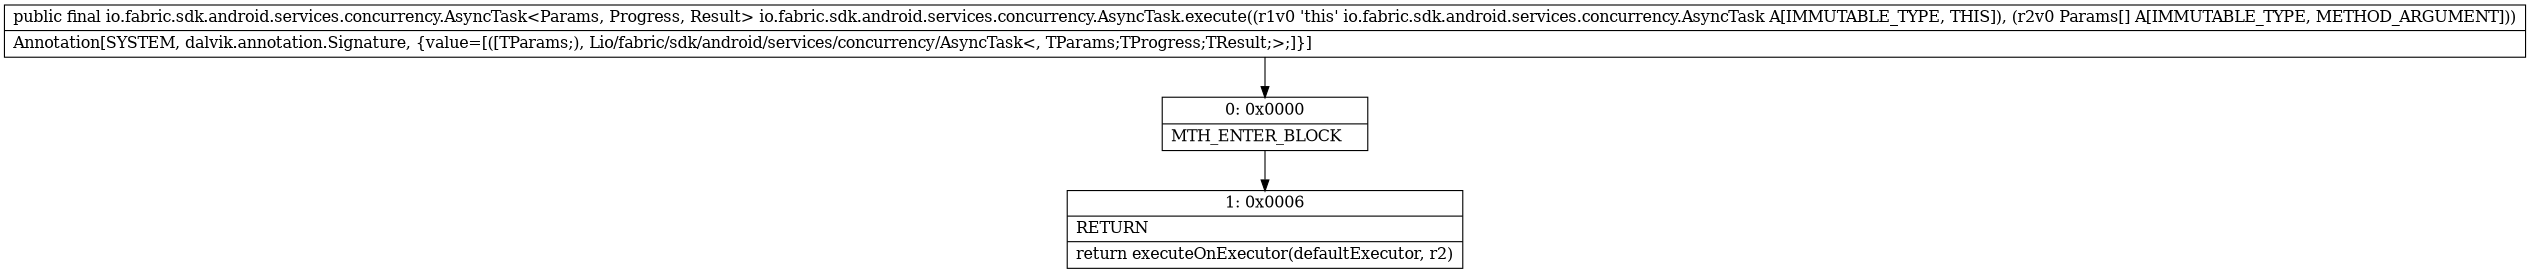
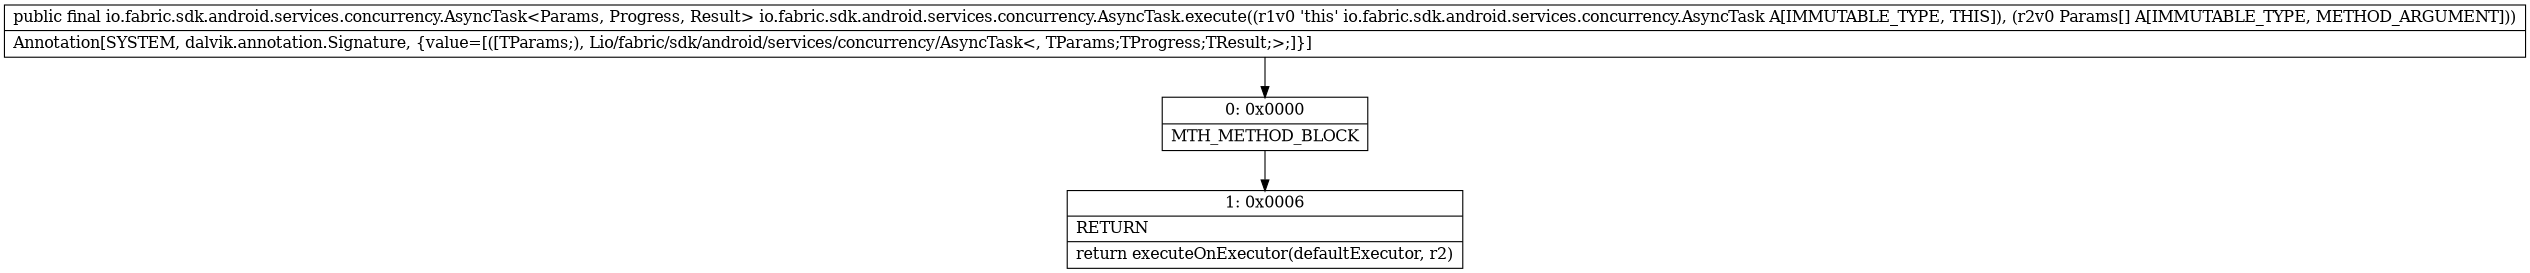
node "0: 0x0000": text "MTH_ENTER_BLOCK" -> "MTH_METHOD_BLOCK"
